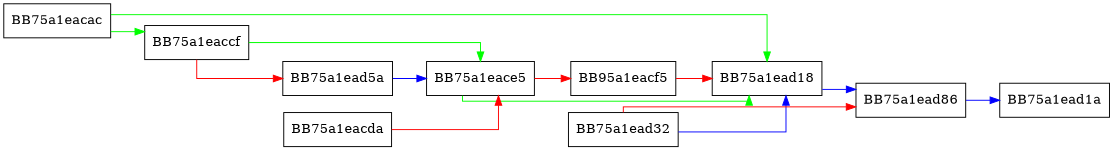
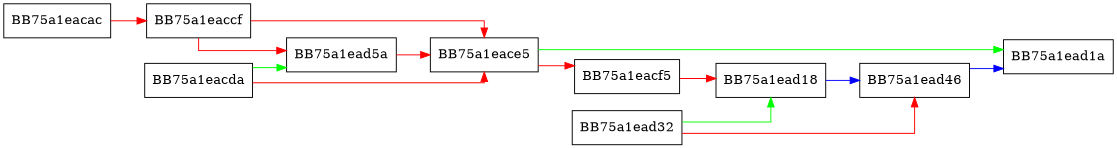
edge "BB75a1eacac" -> "BB75a1ead18": removed
edge "BB75a1eacac" -> "BB75a1eaccf": color green -> red
edge "BB75a1eaccf" -> "BB75a1eace5": color green -> red
edge "BB75a1eacda" -> "BB75a1ead5a": added
edge "BB75a1ead5a" -> "BB75a1eace5": color blue -> red
node "BB95a1eacf5": label "BB95a1eacf5" -> "BB75a1eacf5"
node "BB75a1ead86": label "BB75a1ead86" -> "BB75a1ead46"
edge "BB75a1eace5" -> "BB75a1ead18": now "BB75a1eace5" -> "BB75a1ead1a"
edge "BB75a1ead32" -> "BB75a1ead18": color blue -> green
